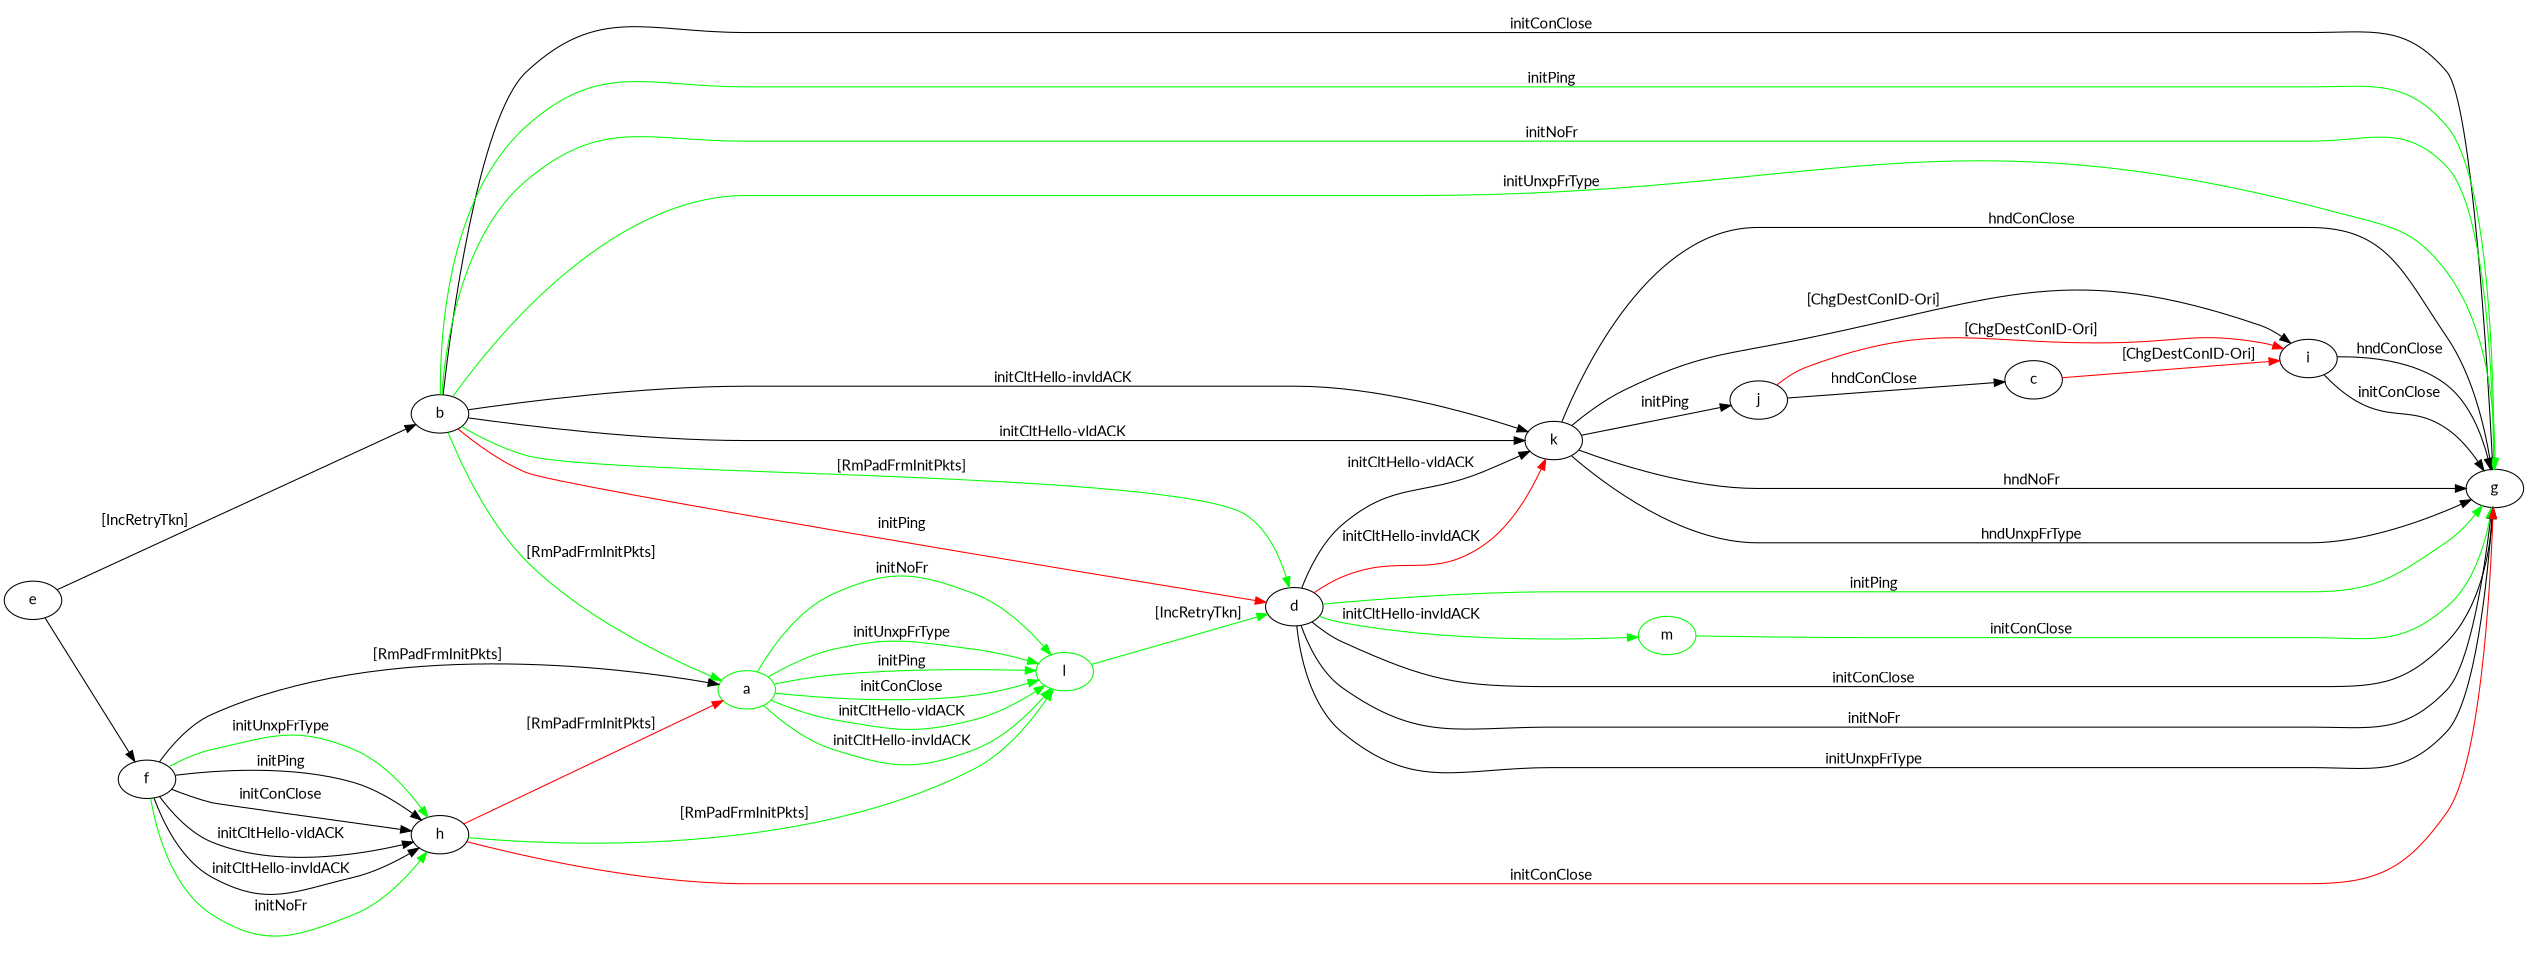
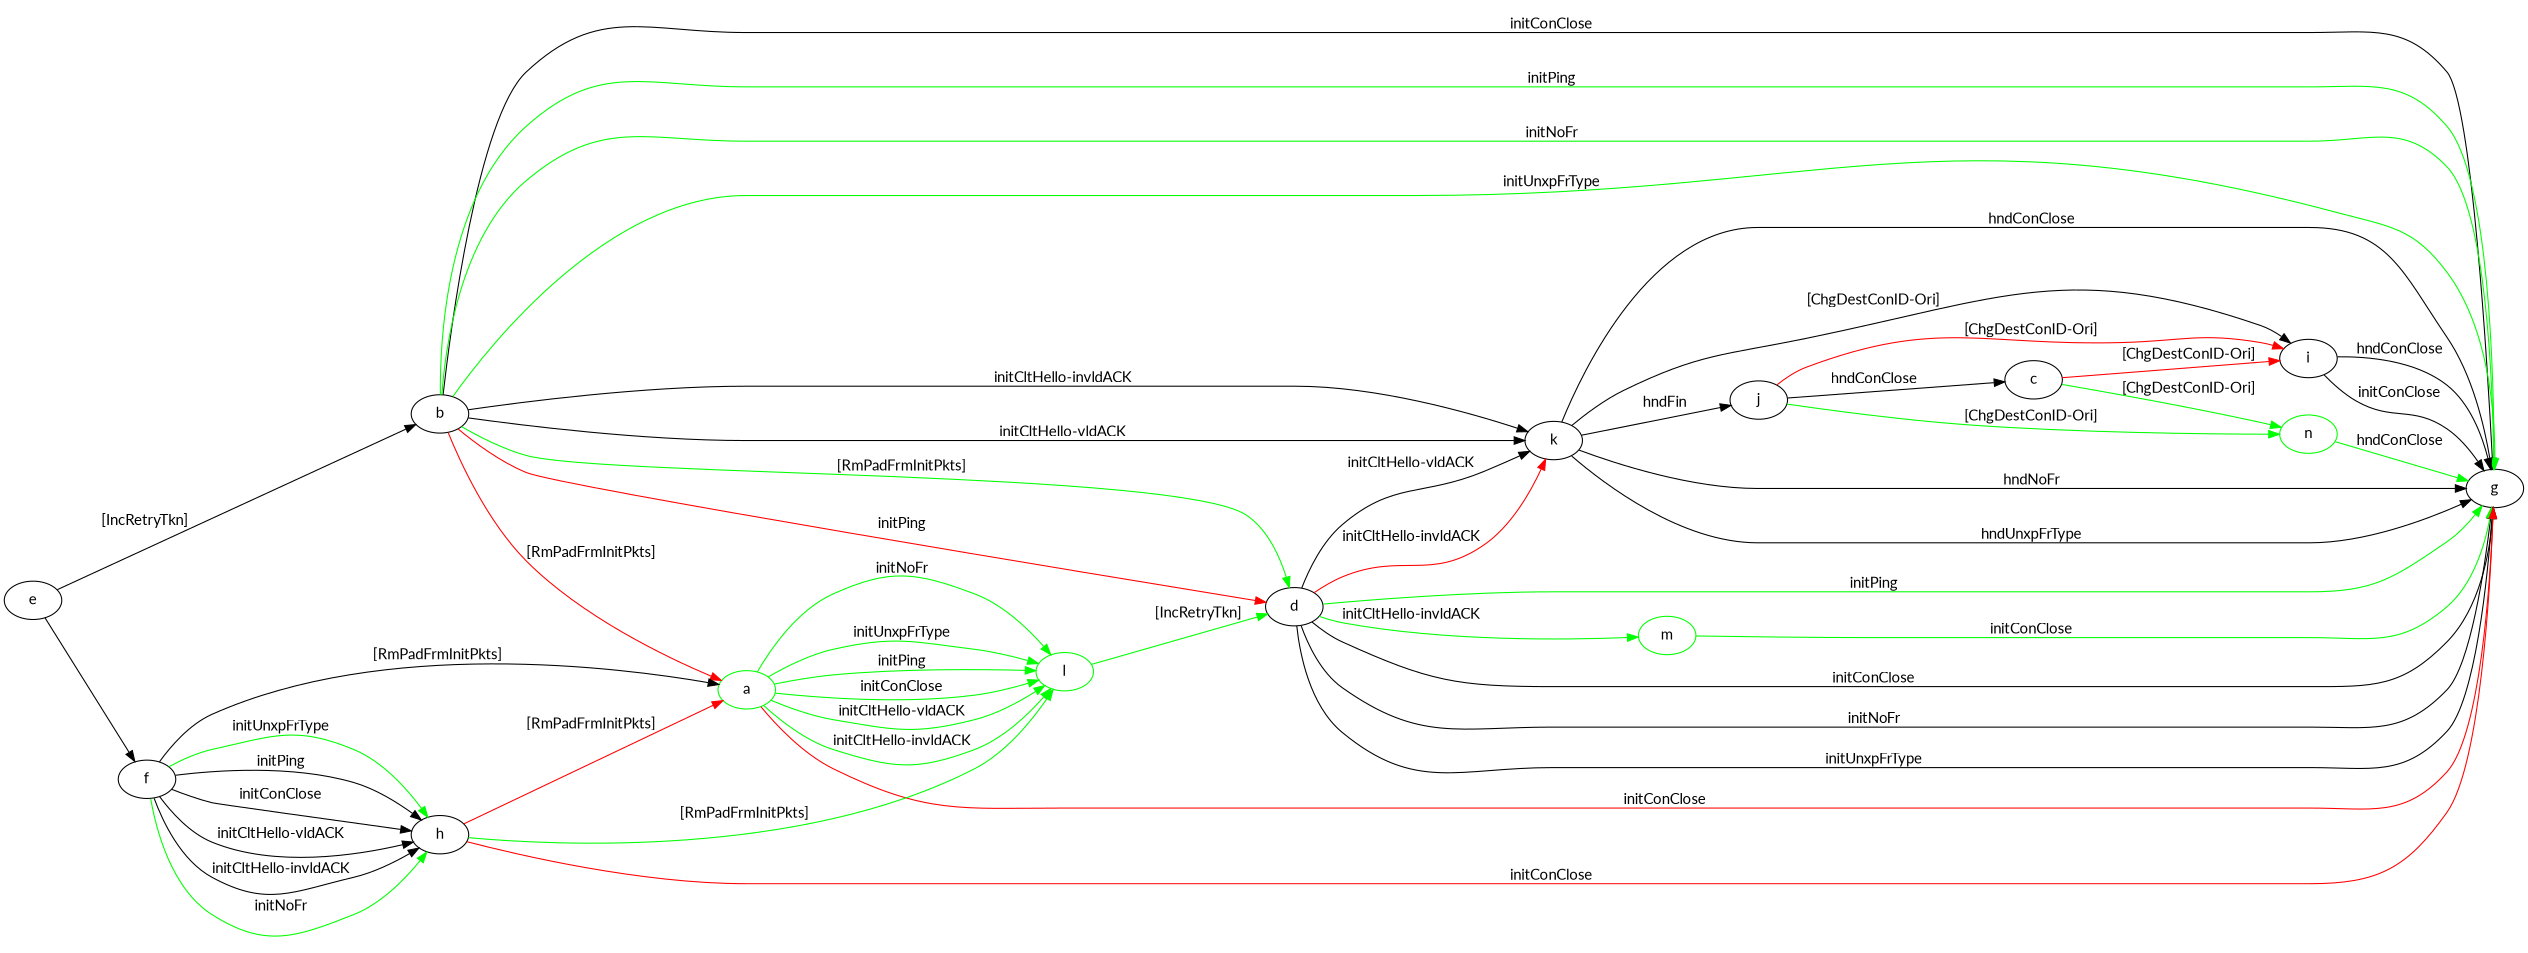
edge "k" -> "j": label "initPing " -> "hndFin "
node "n": added
edge "b" -> "a": color green -> red
edge "a" -> "g": added, label "initConClose"
